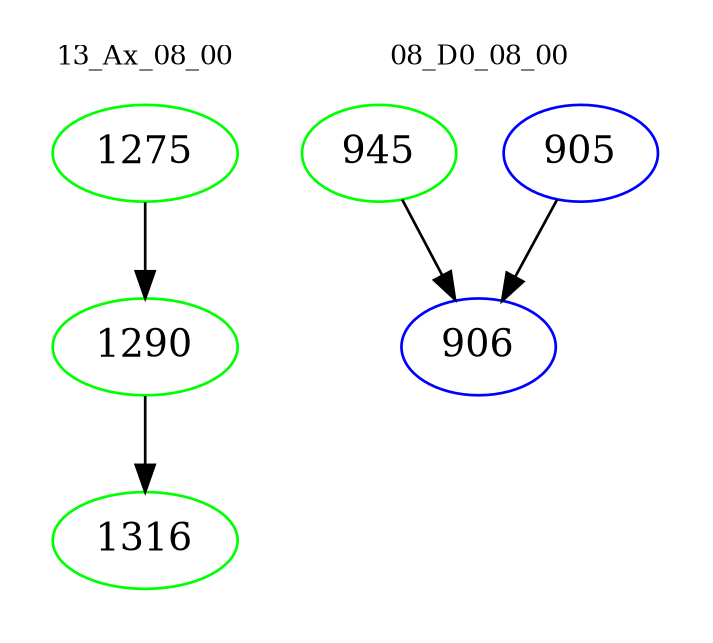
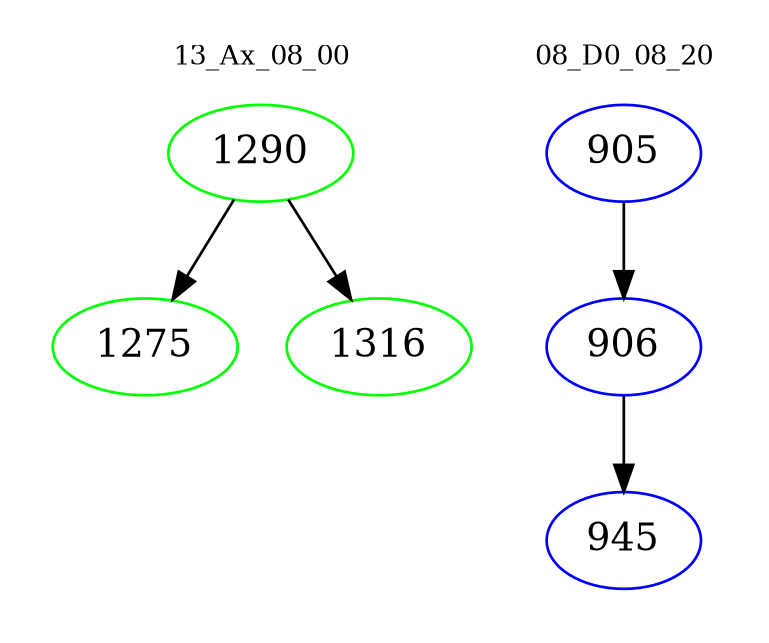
cluster "08_D0_08_00": label "08_D0_08_00" -> "08_D0_08_20"
node "945": color green -> blue
edge "1275" -> "1290": reversed
edge "945" -> "906": reversed
